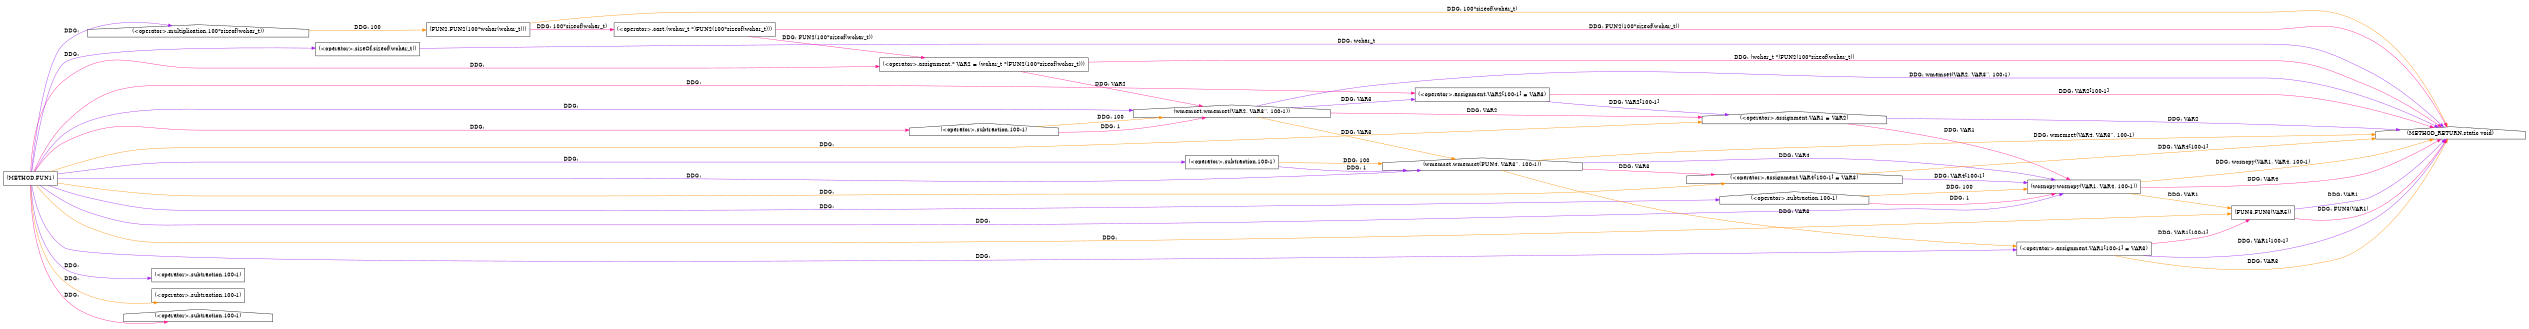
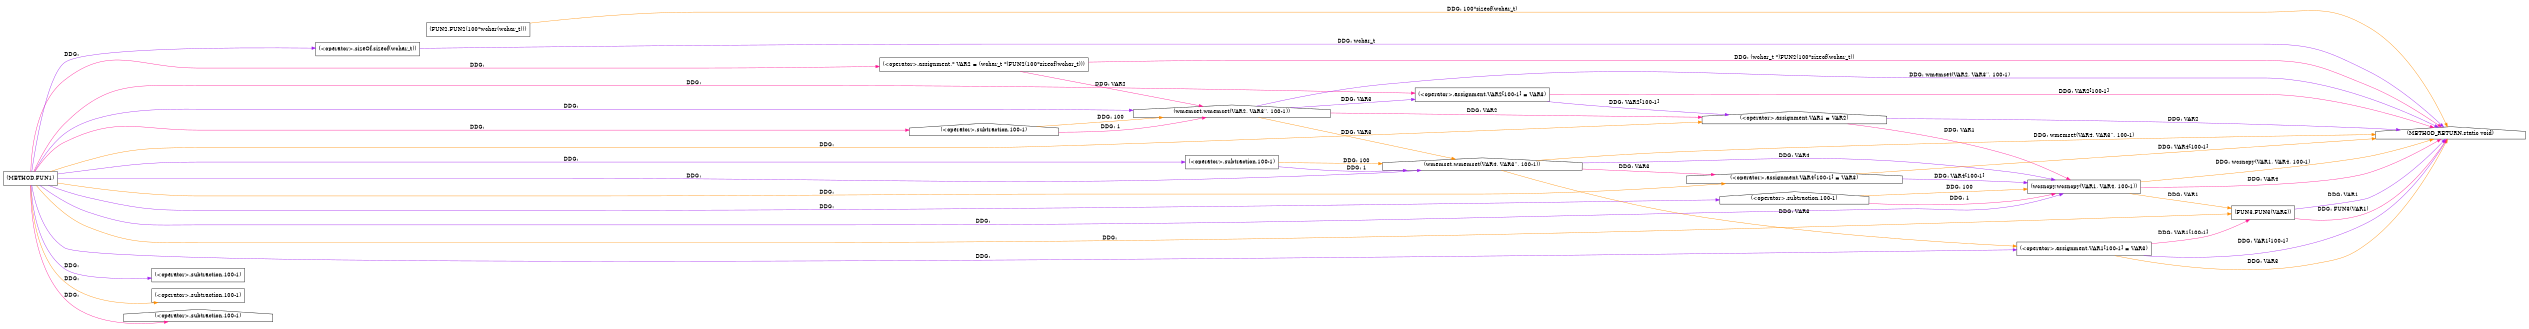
node "(<operator>.cast,(wchar_t *)FUN2(100*sizeof(wchar_t)))": removed
node "(<operator>.multiplication,100*sizeof(wchar_t))": removed
node "(wmemset,wmemset(FUN4, VAR3'', 100-1))": label "(wmemset,wmemset(FUN4, VAR3'', 100-1))" -> "(wmemset,wmemset(VAR4, VAR3'', 100-1))"
